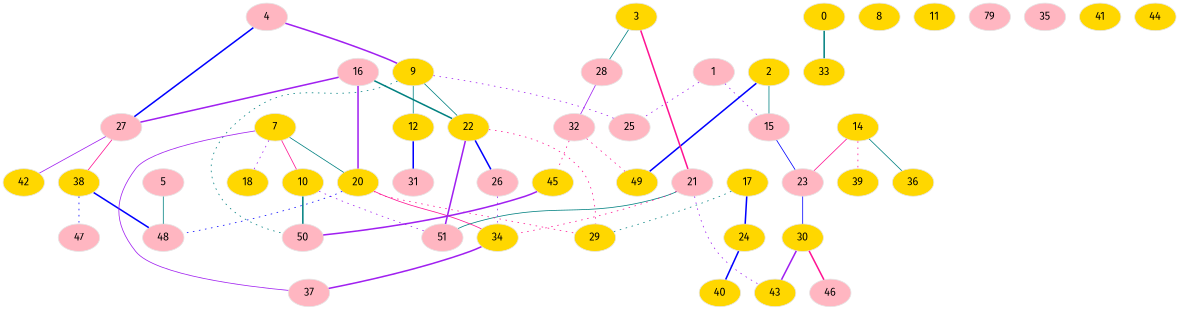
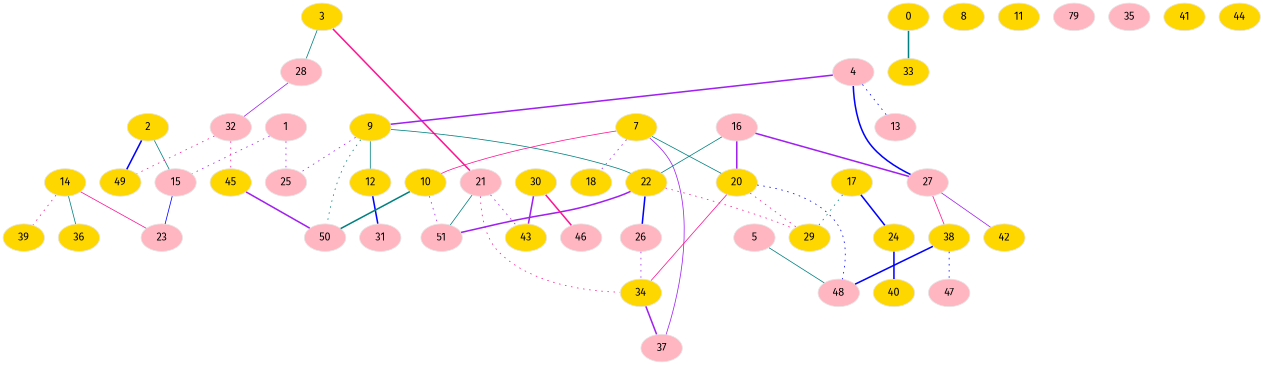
edge "16" -- "22": style bold -> solid
node "13": added
edge "23" -- "30": removed
